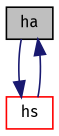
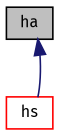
edge "ha" -> "hs": removed
